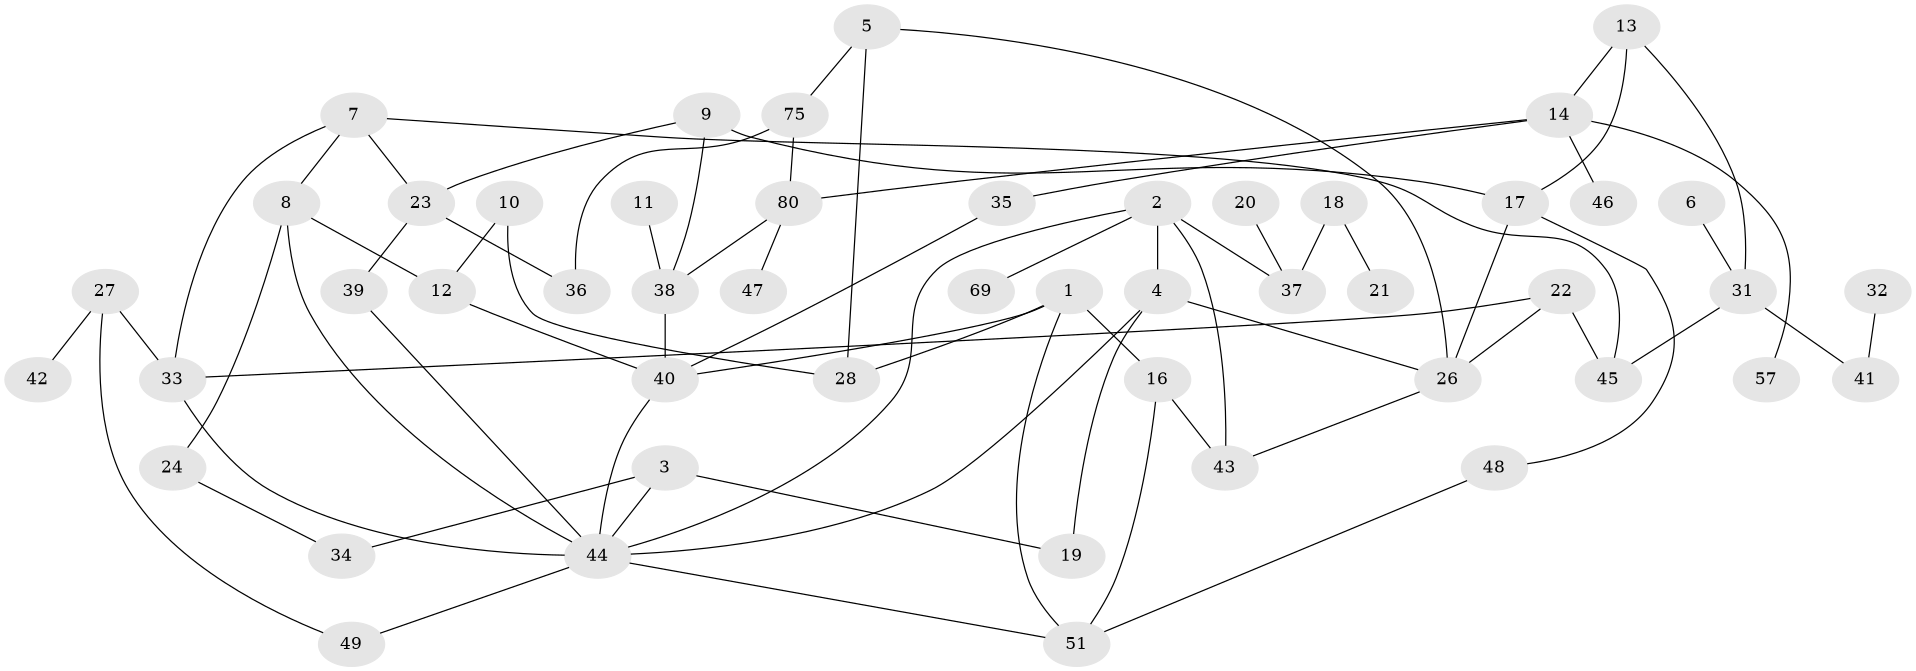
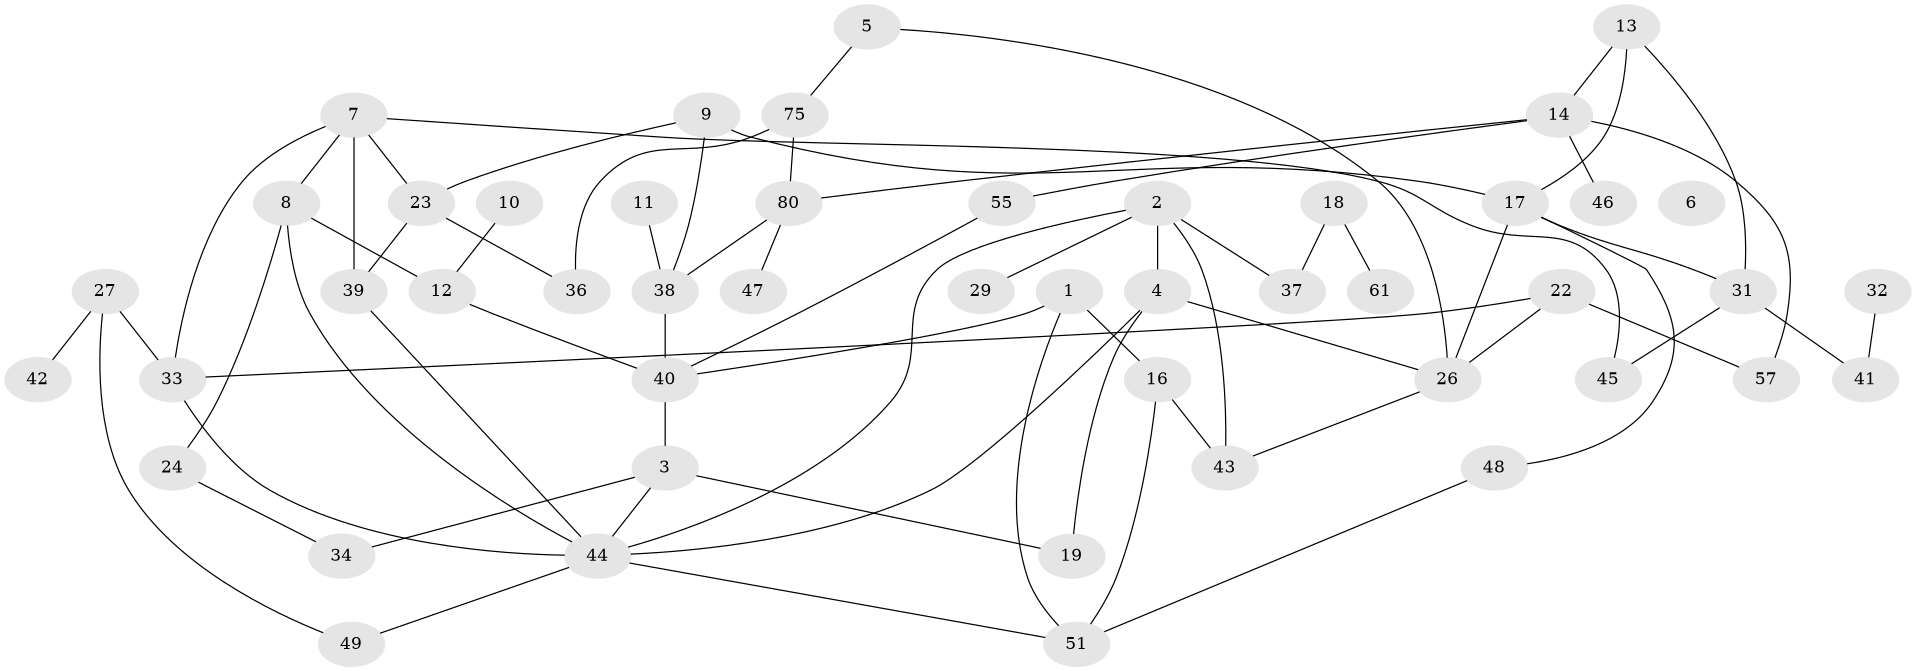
edge "7" -- "39": added
node "35": label "35" -> "55"
node "20": removed
edge "6" -- "31": now "17" -- "31"
node "69": label "69" -> "29"
node "21": label "21" -> "61"
edge "22" -- "45": now "22" -- "57"
node "28": removed
edge "40" -- "44": now "40" -- "3"
